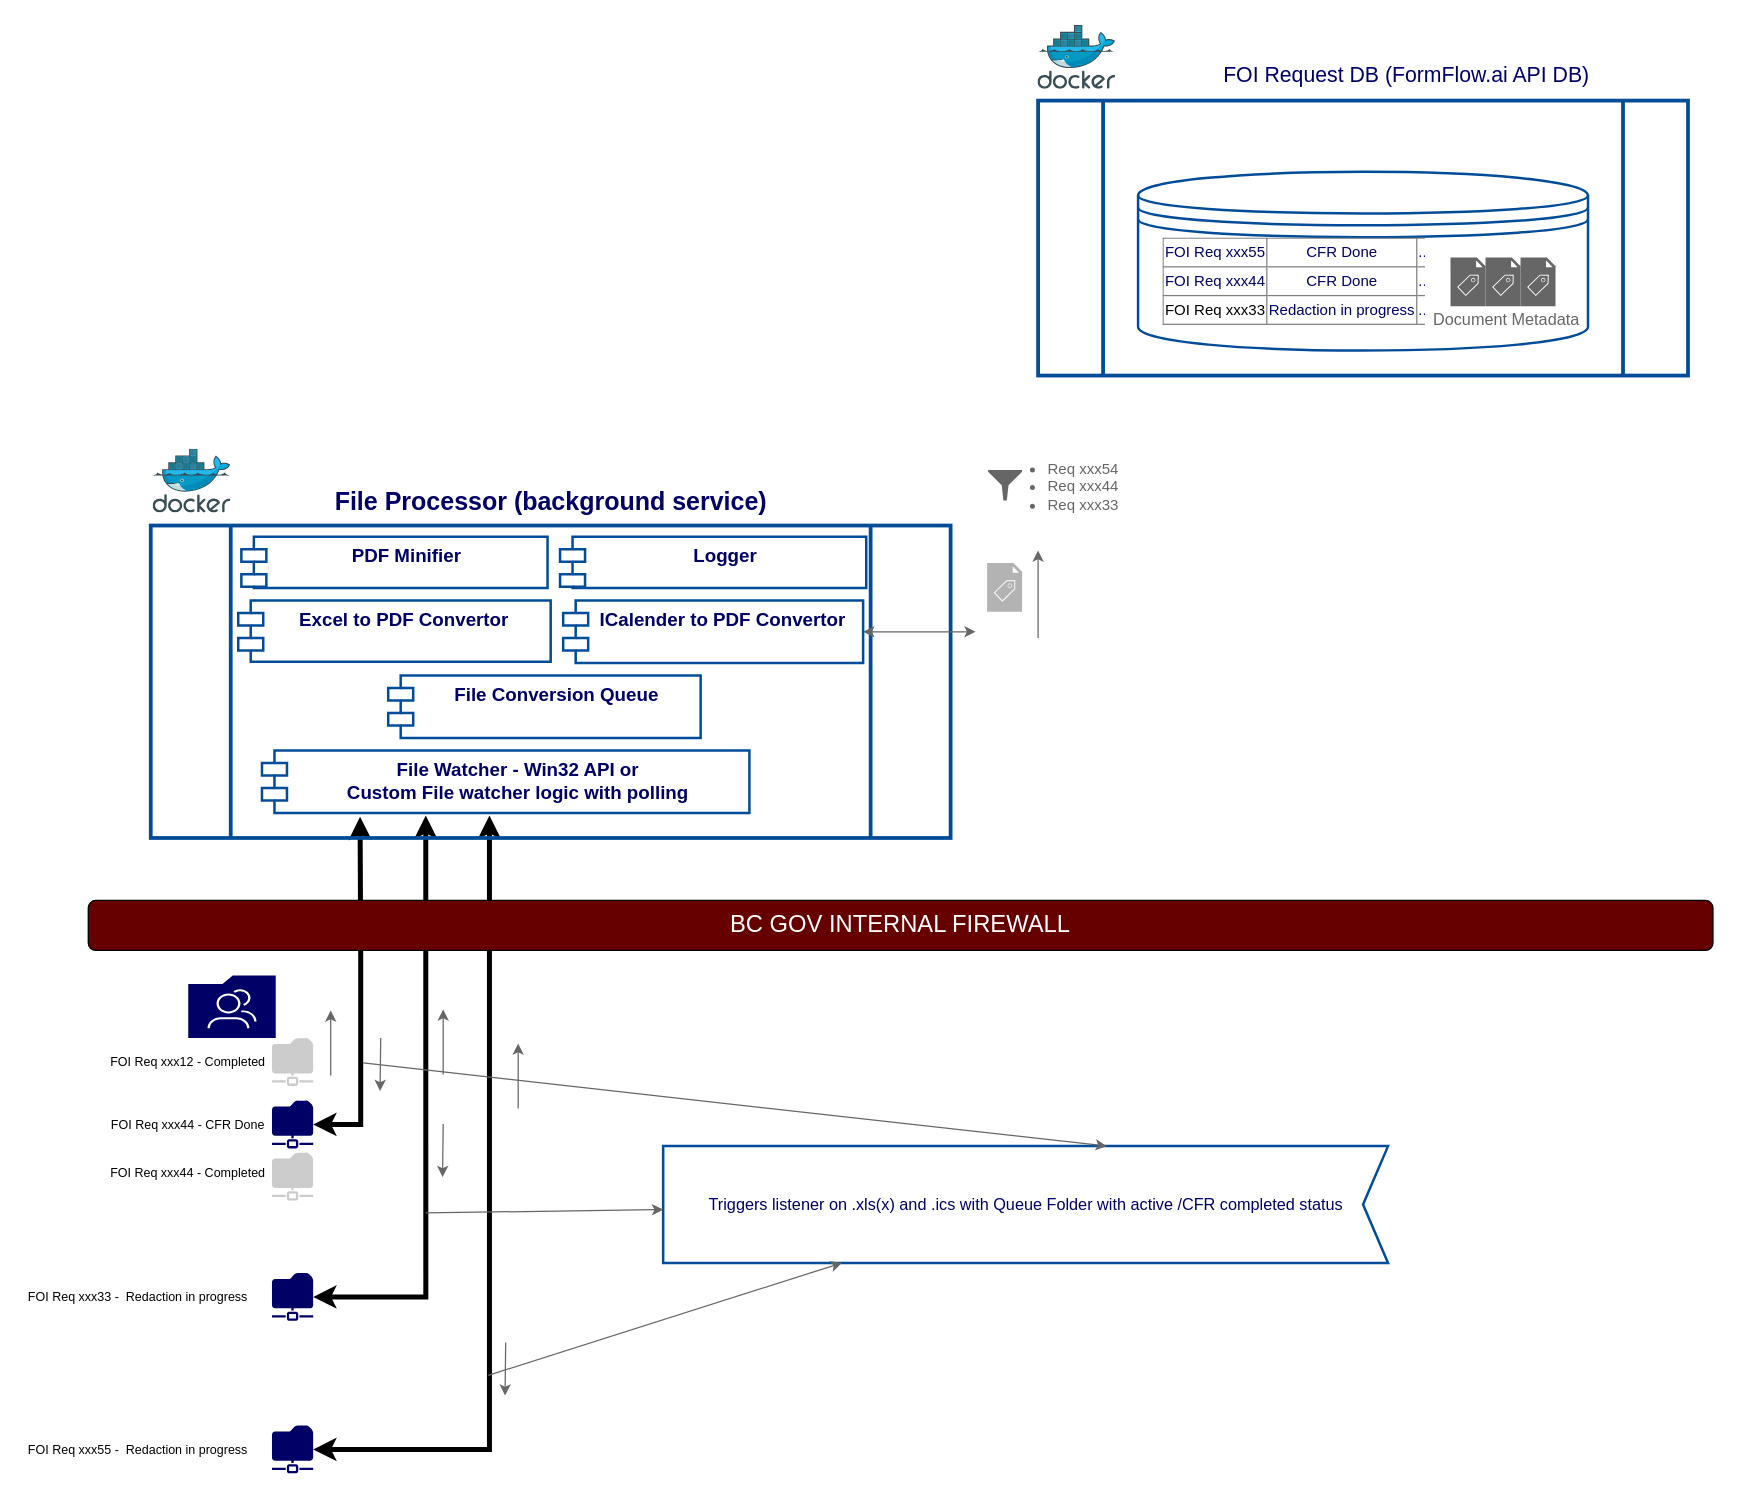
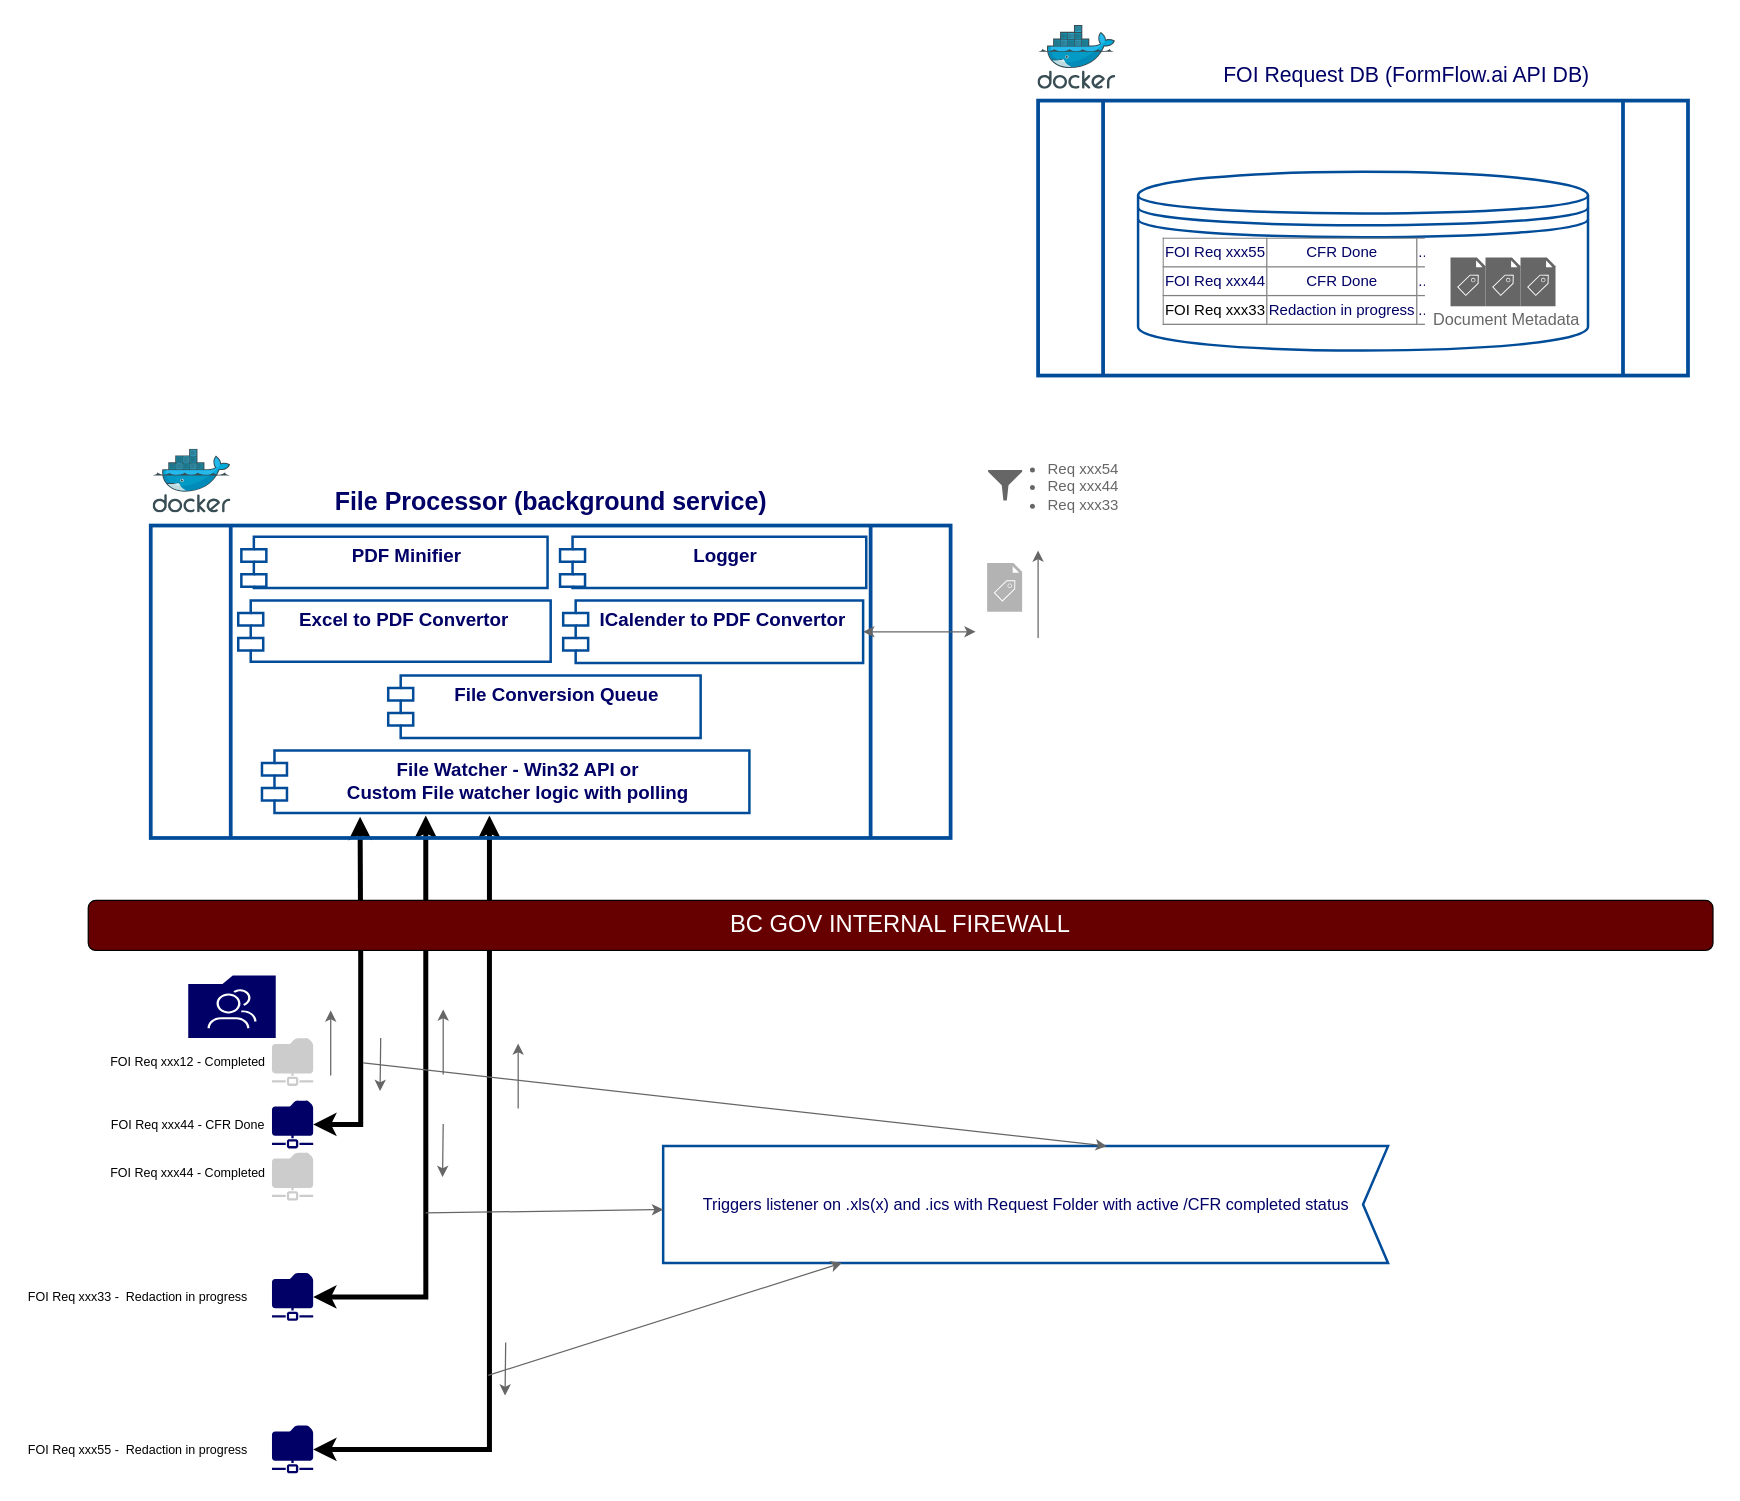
node "Triggers listener on .xls(x) and .ics with Queue Folder with active /CFR completed status": label "Triggers listener on .xls(x) and .ics with Queue Folder with active /CFR completed status" -> "Triggers listener on .xls(x) and .ics with Request Folder with active /CFR completed status"
